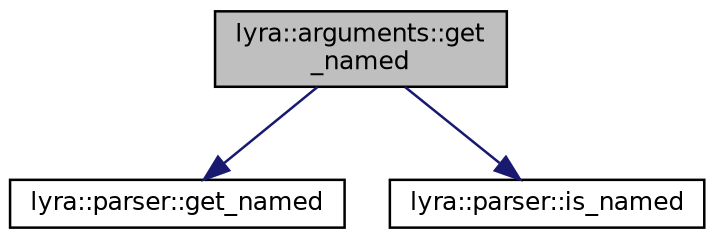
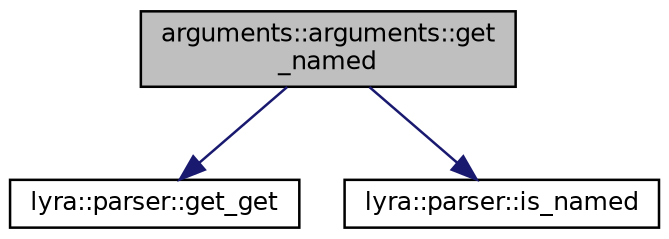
node "lyra::arguments::get _named": label "lyra::arguments::get _named" -> "arguments::arguments::get _named"
node "lyra::parser::get_named": label "lyra::parser::get_named" -> "lyra::parser::get_get"
